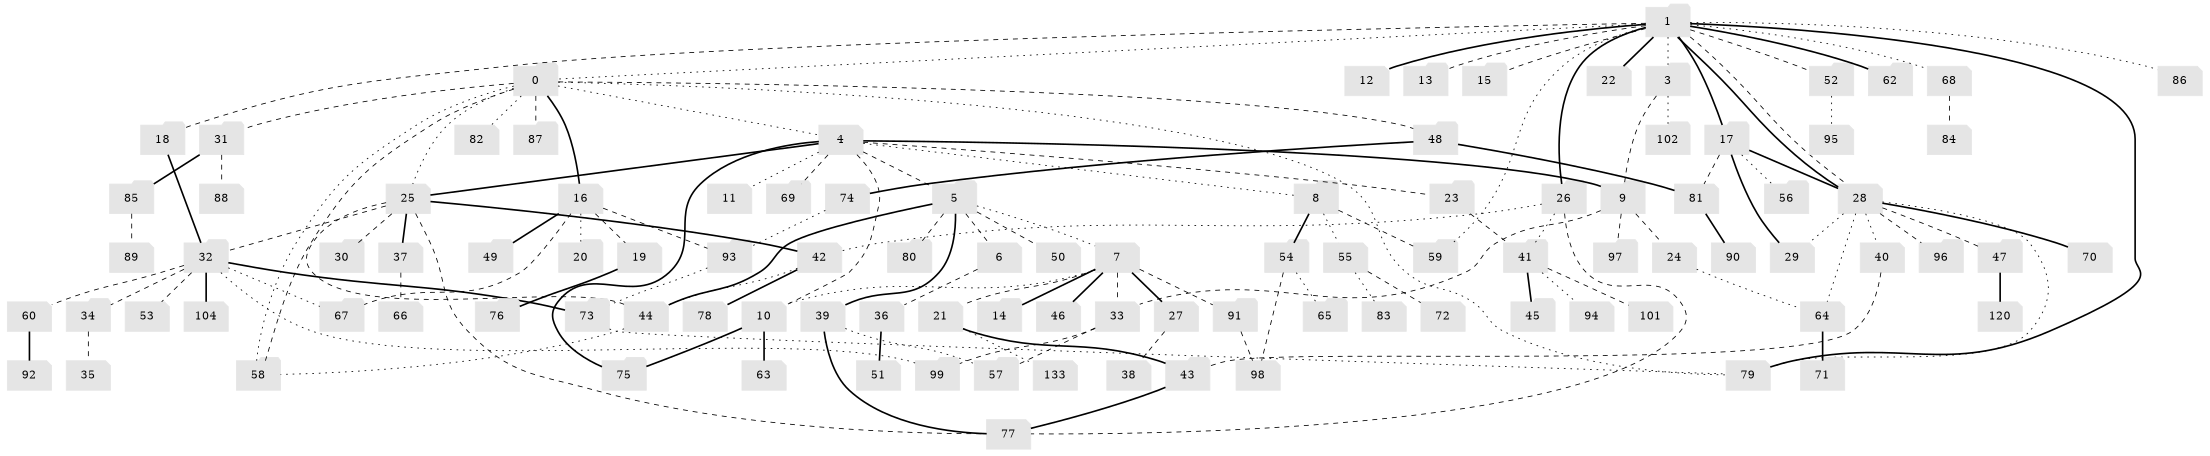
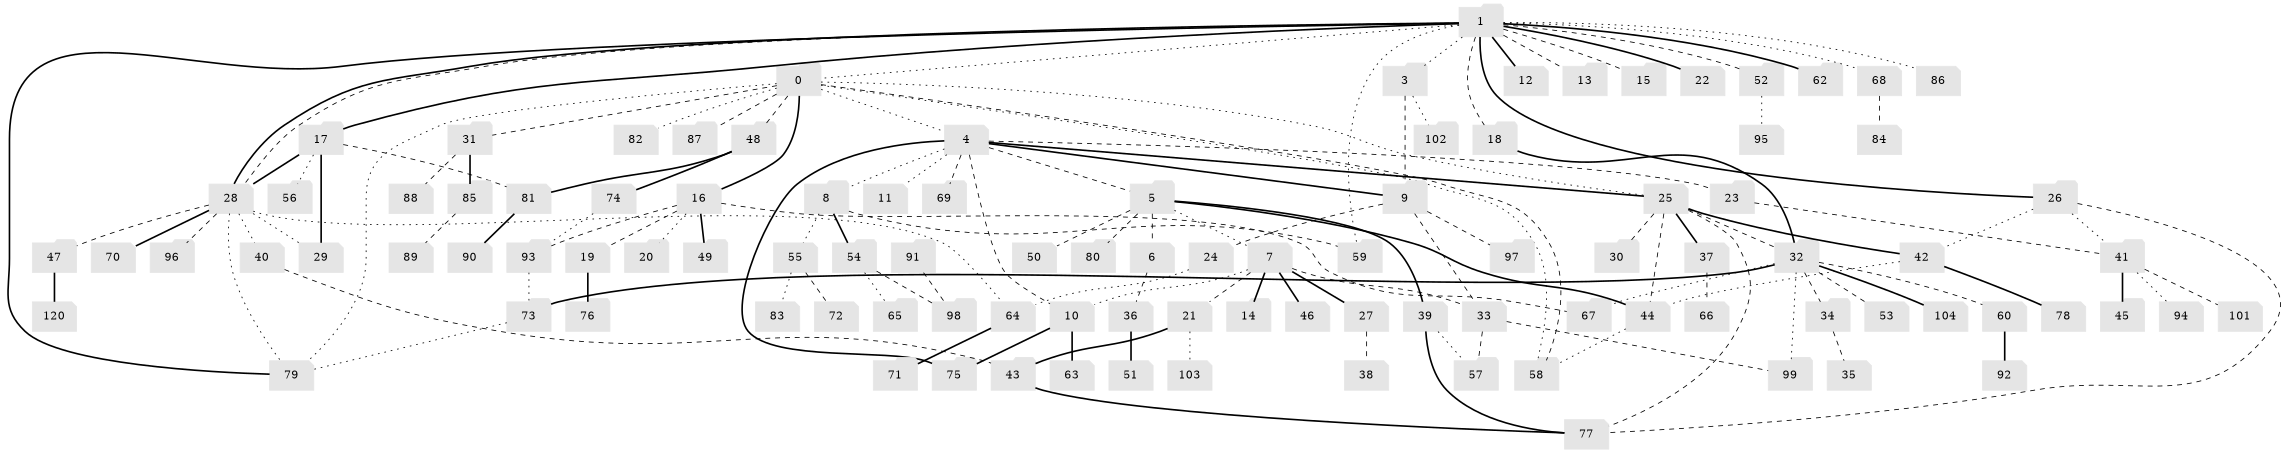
edge "7" -- "91": removed
node "133": label "133" -> "103"
node "98": shape note -> folder
